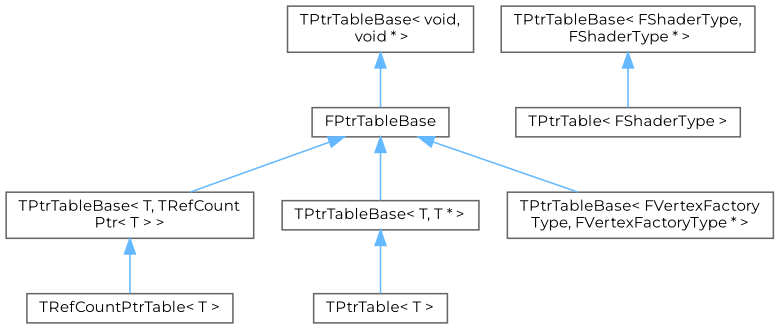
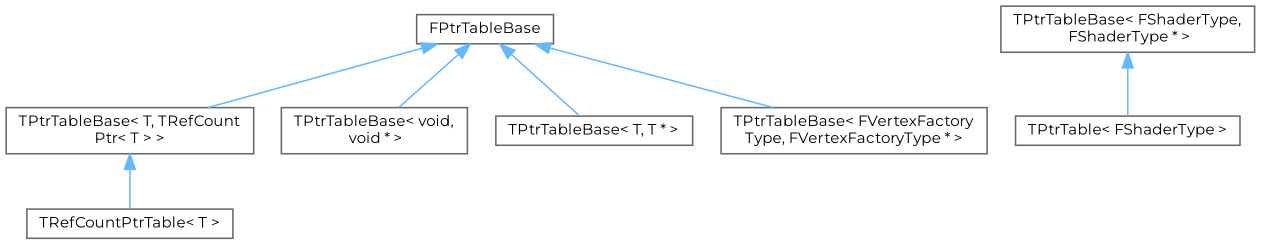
edge "FPtrTableBase" -> "TPtrTableBase< void, void * >": reversed
node "TPtrTable< T >": removed
